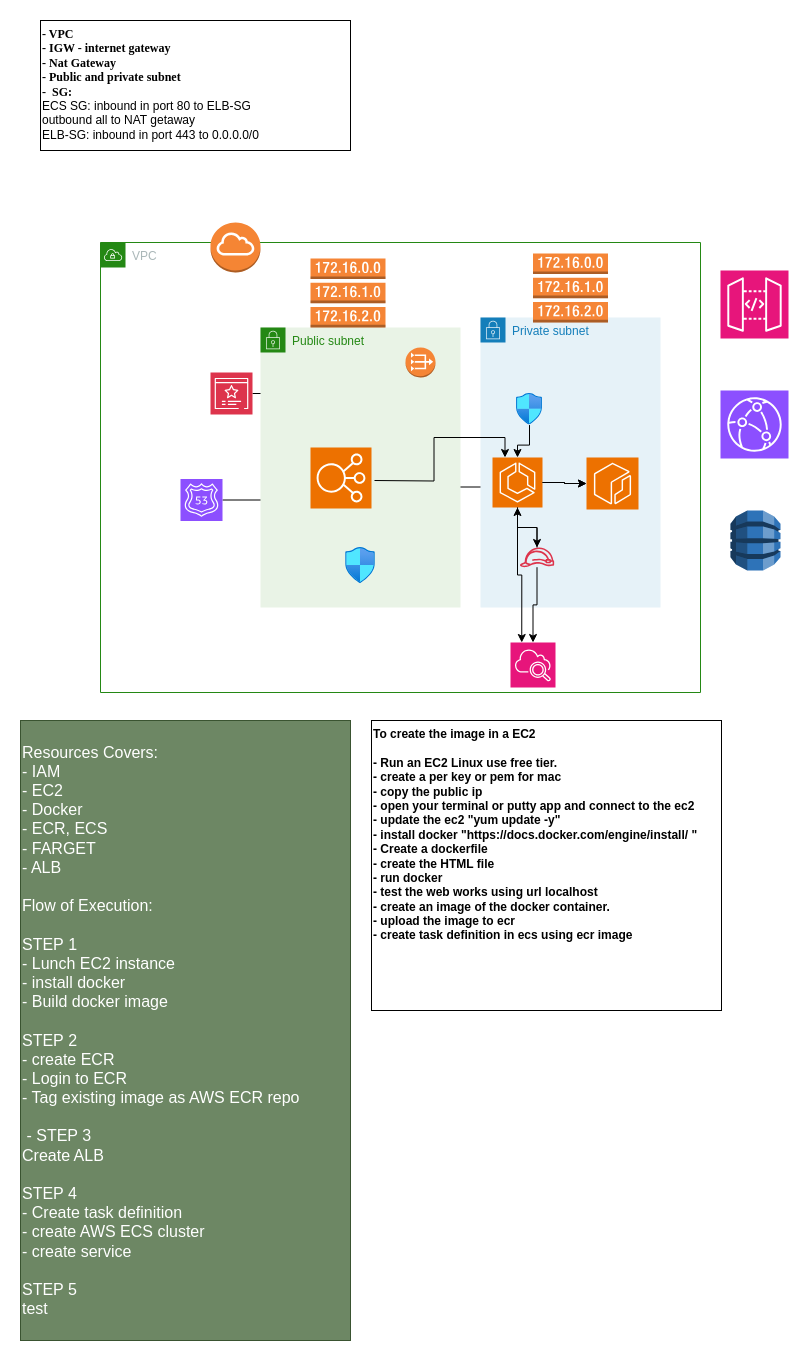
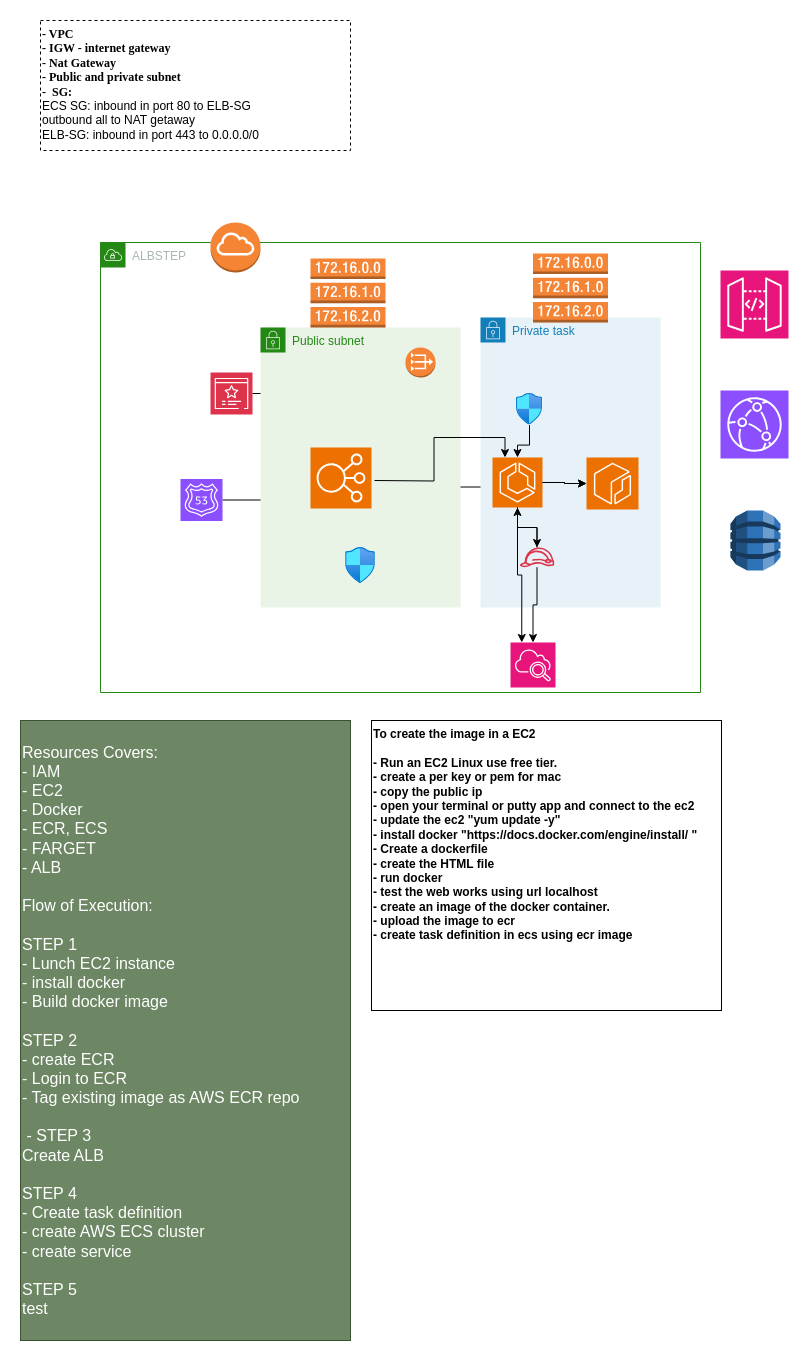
node "- VPC - IGW - internet gateway - Nat Gateway - Public and private subnet - SG: ECS SG: inbound in port 80 to ELB-SGoutbound all to NAT getawayELB-SG: inbound in port 443 to 0.0.0.0/0": style solid -> dashed
node "VPC": label "VPC" -> "ALBSTEP"
node "Private subnet": label "Private subnet" -> "Private task"
